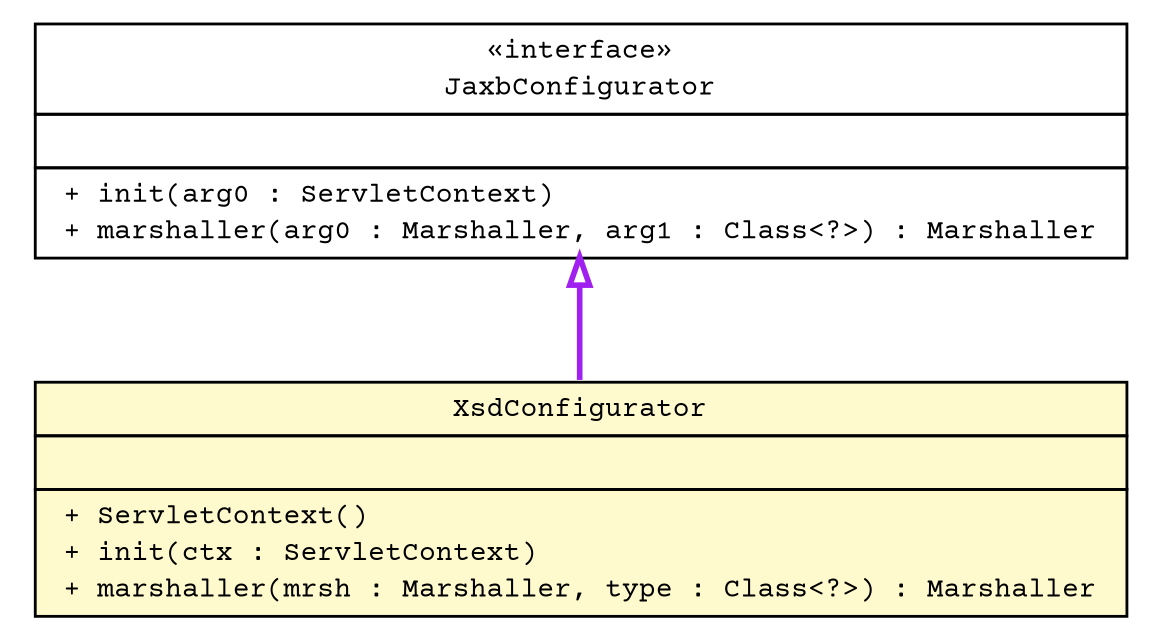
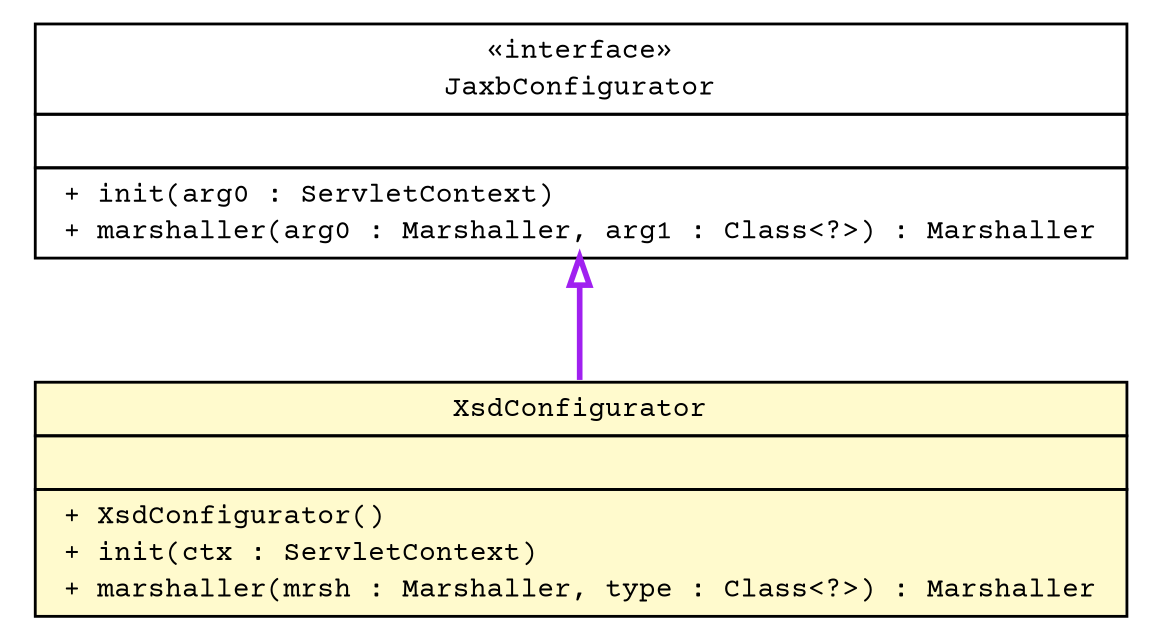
node "XsdConfigurator": text "+ ServletContext()" -> "+ XsdConfigurator()"
